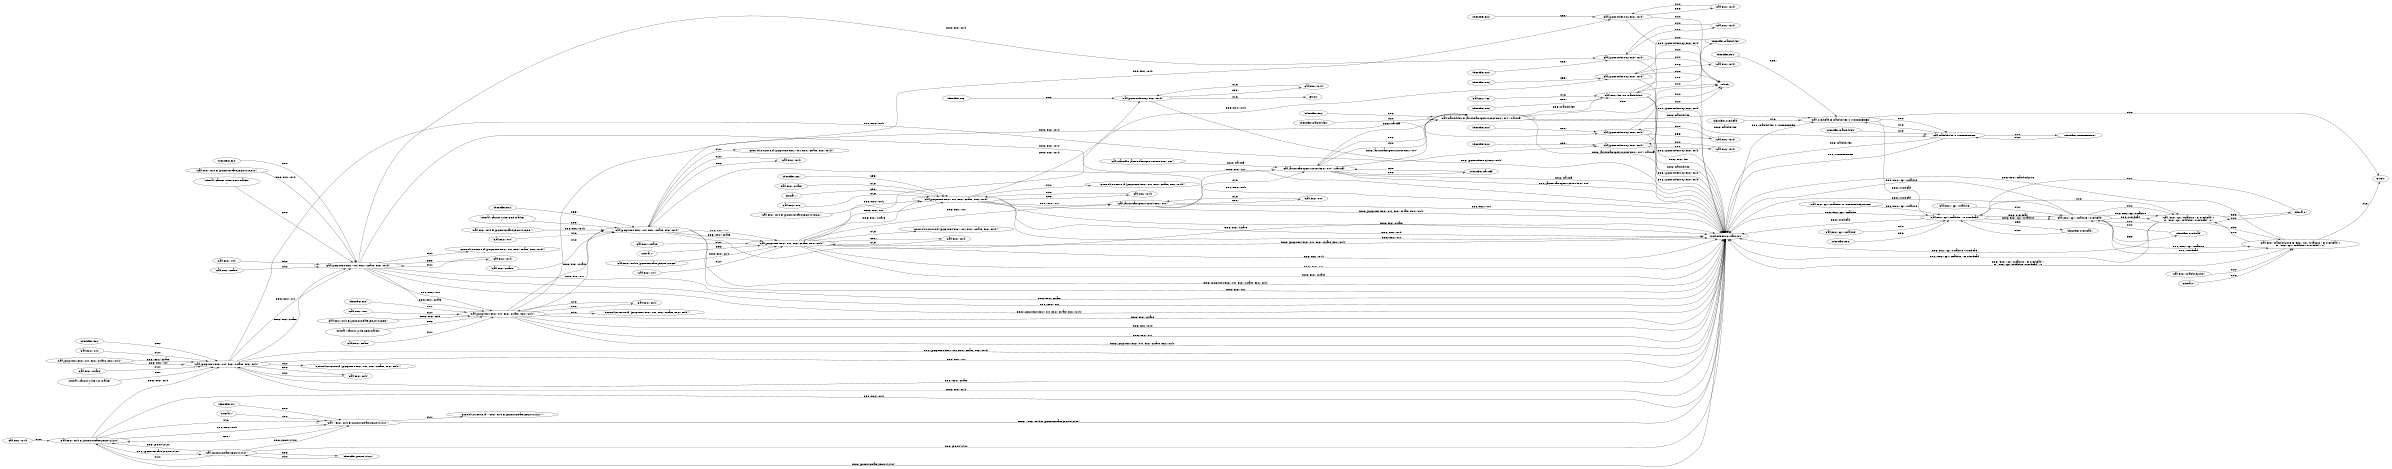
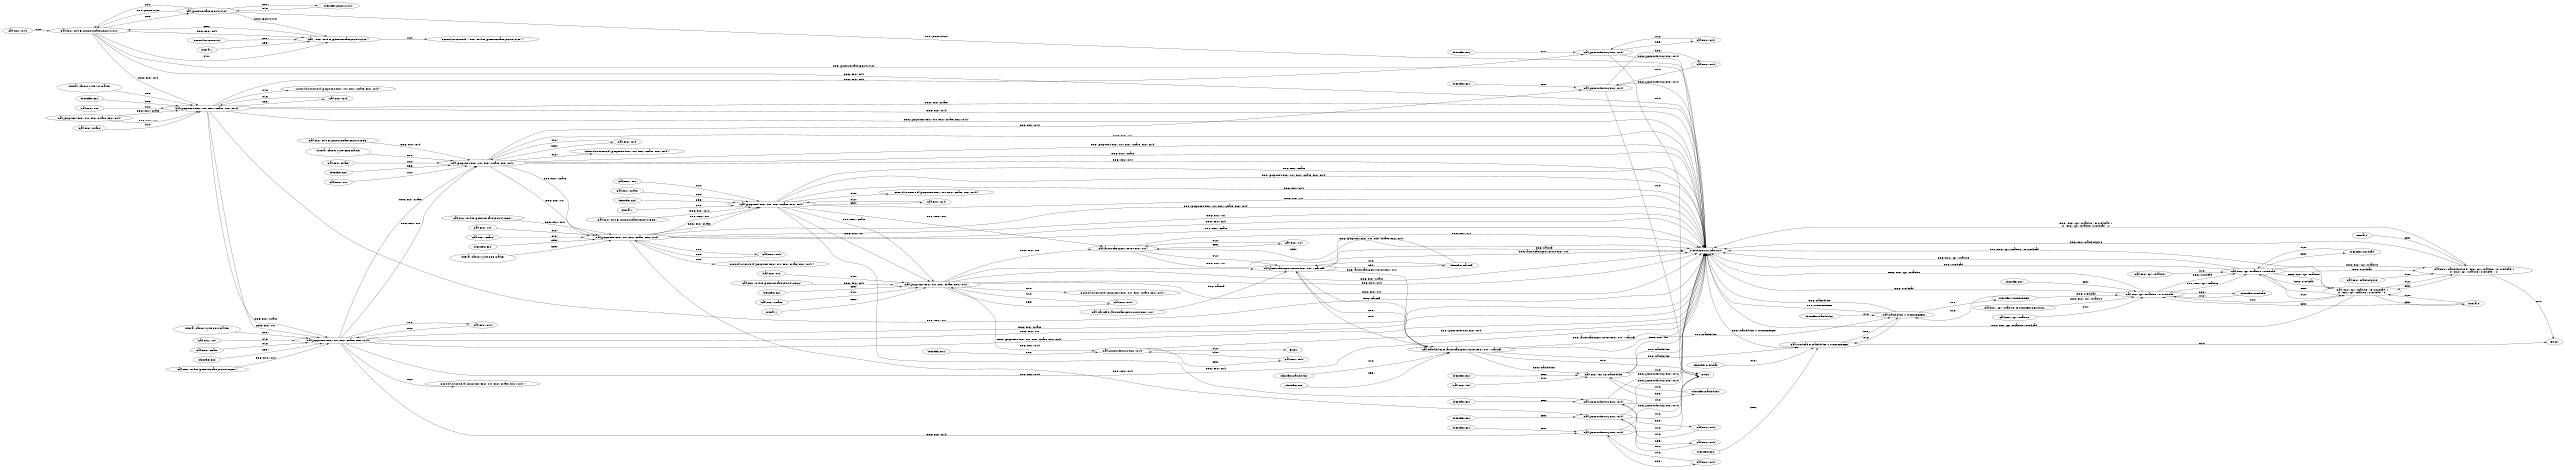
edge "(Call,overhead = mainhdrlen + MAINTLRLEN)" -> "(Call,enc->cp->totalsize >= overhead)": now "(Identifier,MAINTLRLEN)" -> "(Call,enc->cp->totalsize >= overhead)"
node "(Identifier,qcd)": added
edge "(Identifier,startoff)" -> "(Call,jas_stream_getrwcount(enc->out))": added, label "CFG:"
node "(Identifier,siz)": label "(Identifier,siz)" -> "(ControlStructure,siz)"
edge "(Call,!(enc->mrk = jpc_ms_create(JPC_MS_SIZ)))" -> "(MethodReturn,static int)": removed, label "DDG: !(enc->mrk = jpc_ms_create(JPC_MS_SIZ))"
edge "(Call,enc->mrk = jpc_ms_create(JPC_MS_SIZ))" -> "(Call,jpc_ms_create(JPC_MS_SIZ))": label "DDG: jpc_ms_create(JPC_MS_SIZ)" -> "CFG: "
